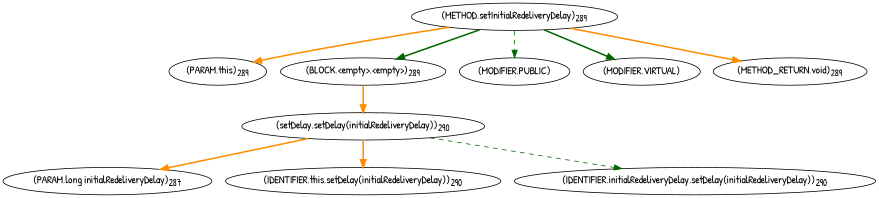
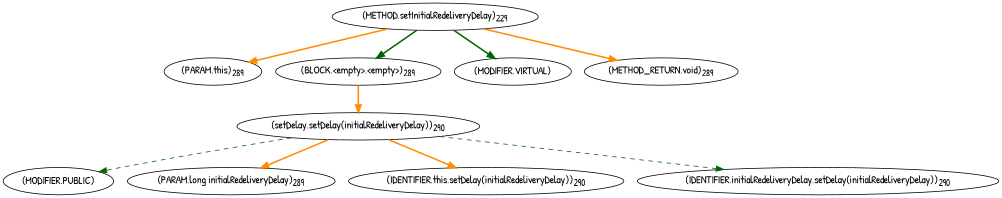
node "(METHOD,setInitialRedeliveryDelay)": text "289" -> "229"
edge "(METHOD,setInitialRedeliveryDelay)" -> "(MODIFIER,PUBLIC)": now "(setDelay,setDelay(initialRedeliveryDelay))" -> "(MODIFIER,PUBLIC)"
node "(PARAM,long initialRedeliveryDelay)": text "287" -> "289"
